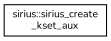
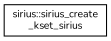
node "sirius::sirius_create _kset_aux": label "sirius::sirius_create _kset_aux" -> "sirius::sirius_create _kset_sirius"
